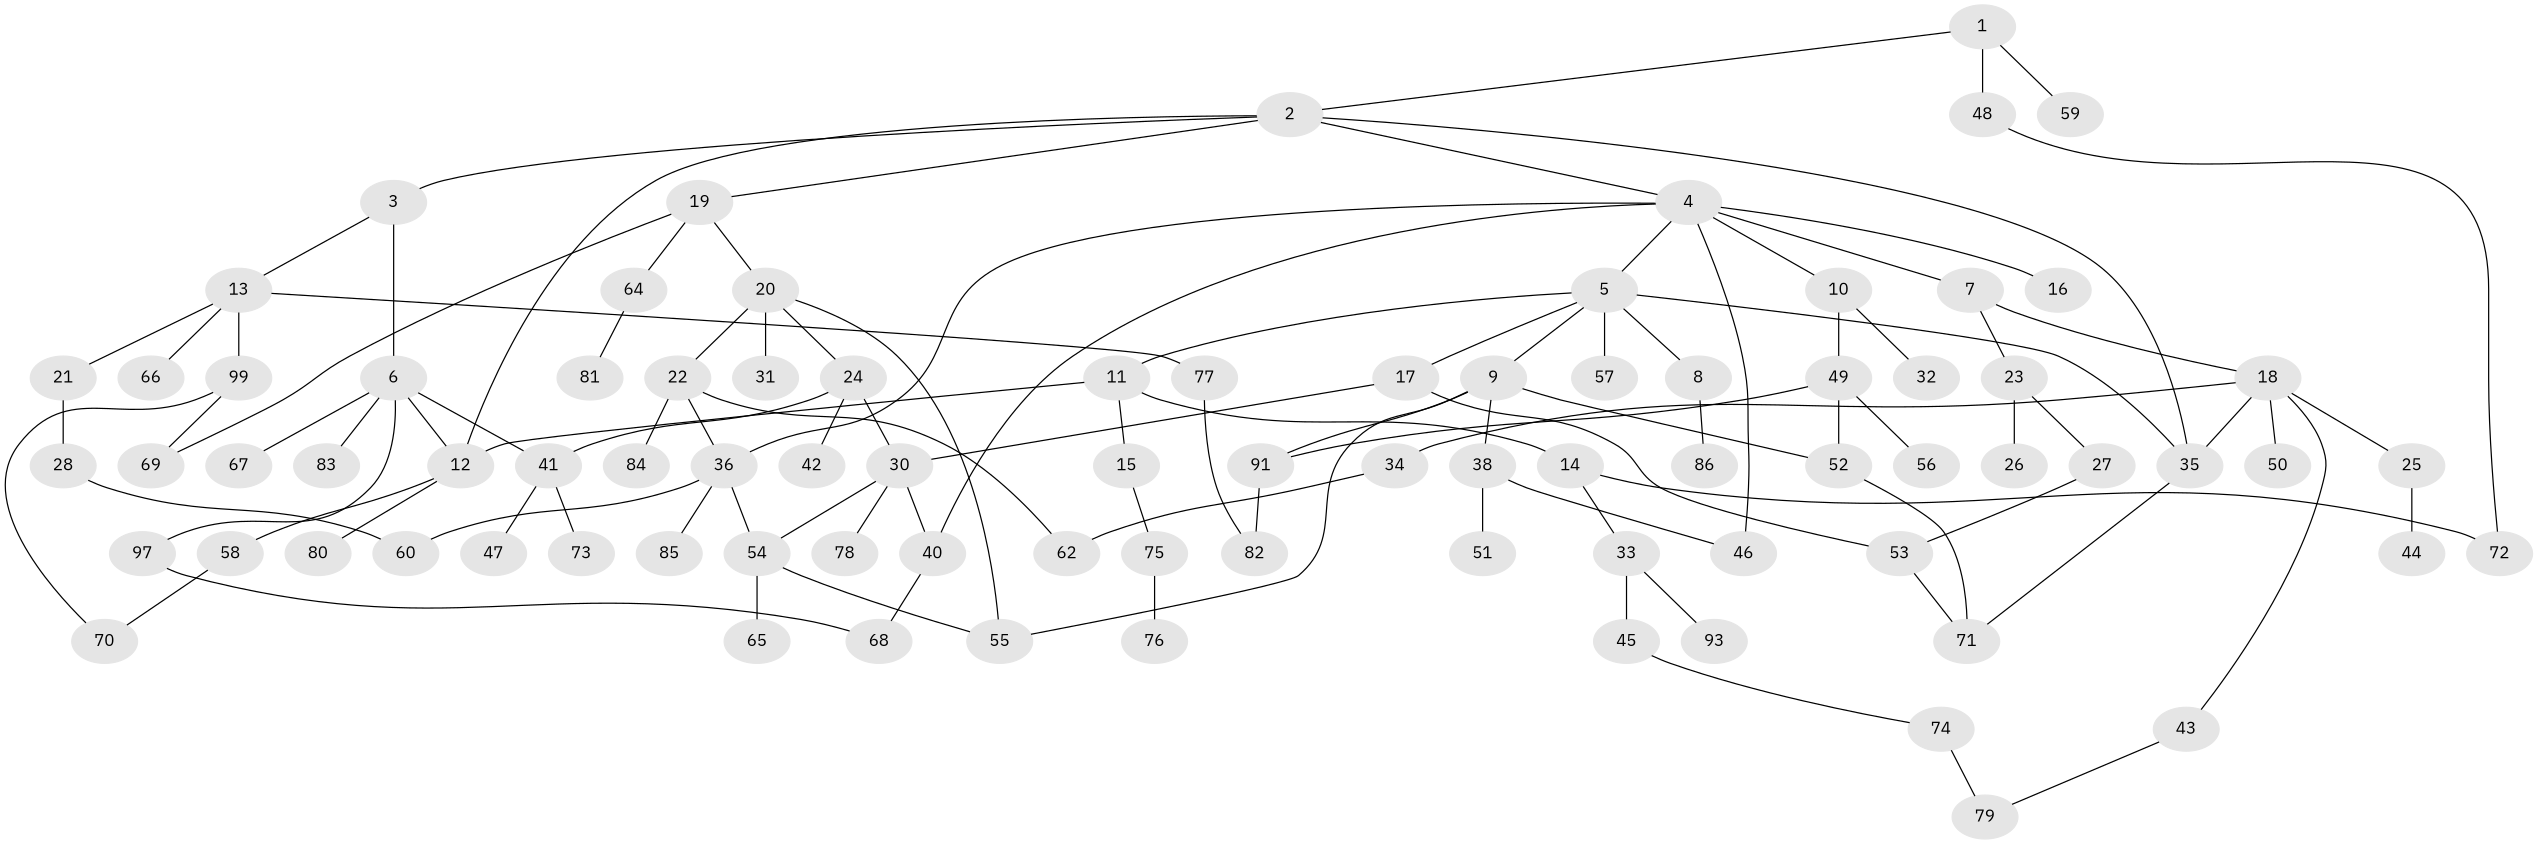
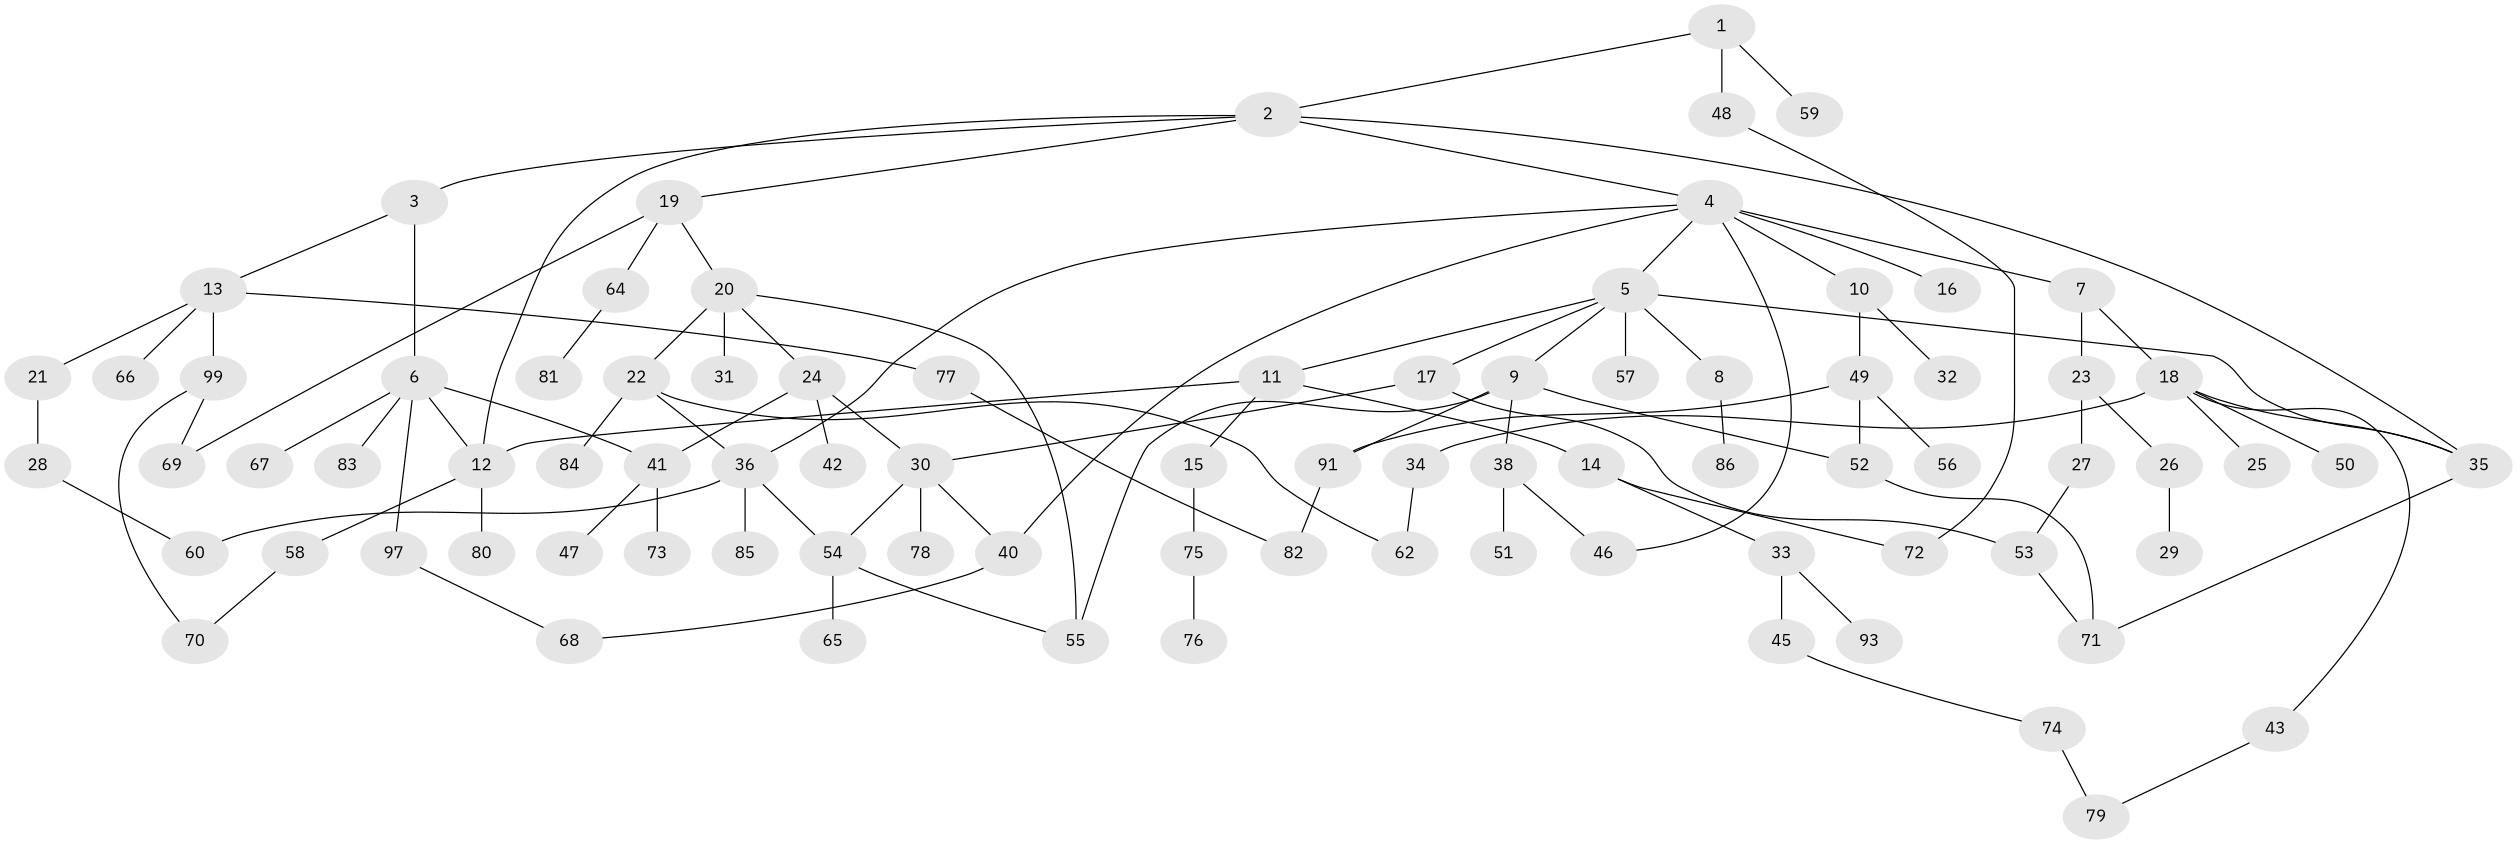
node "29": added
node "44": removed
